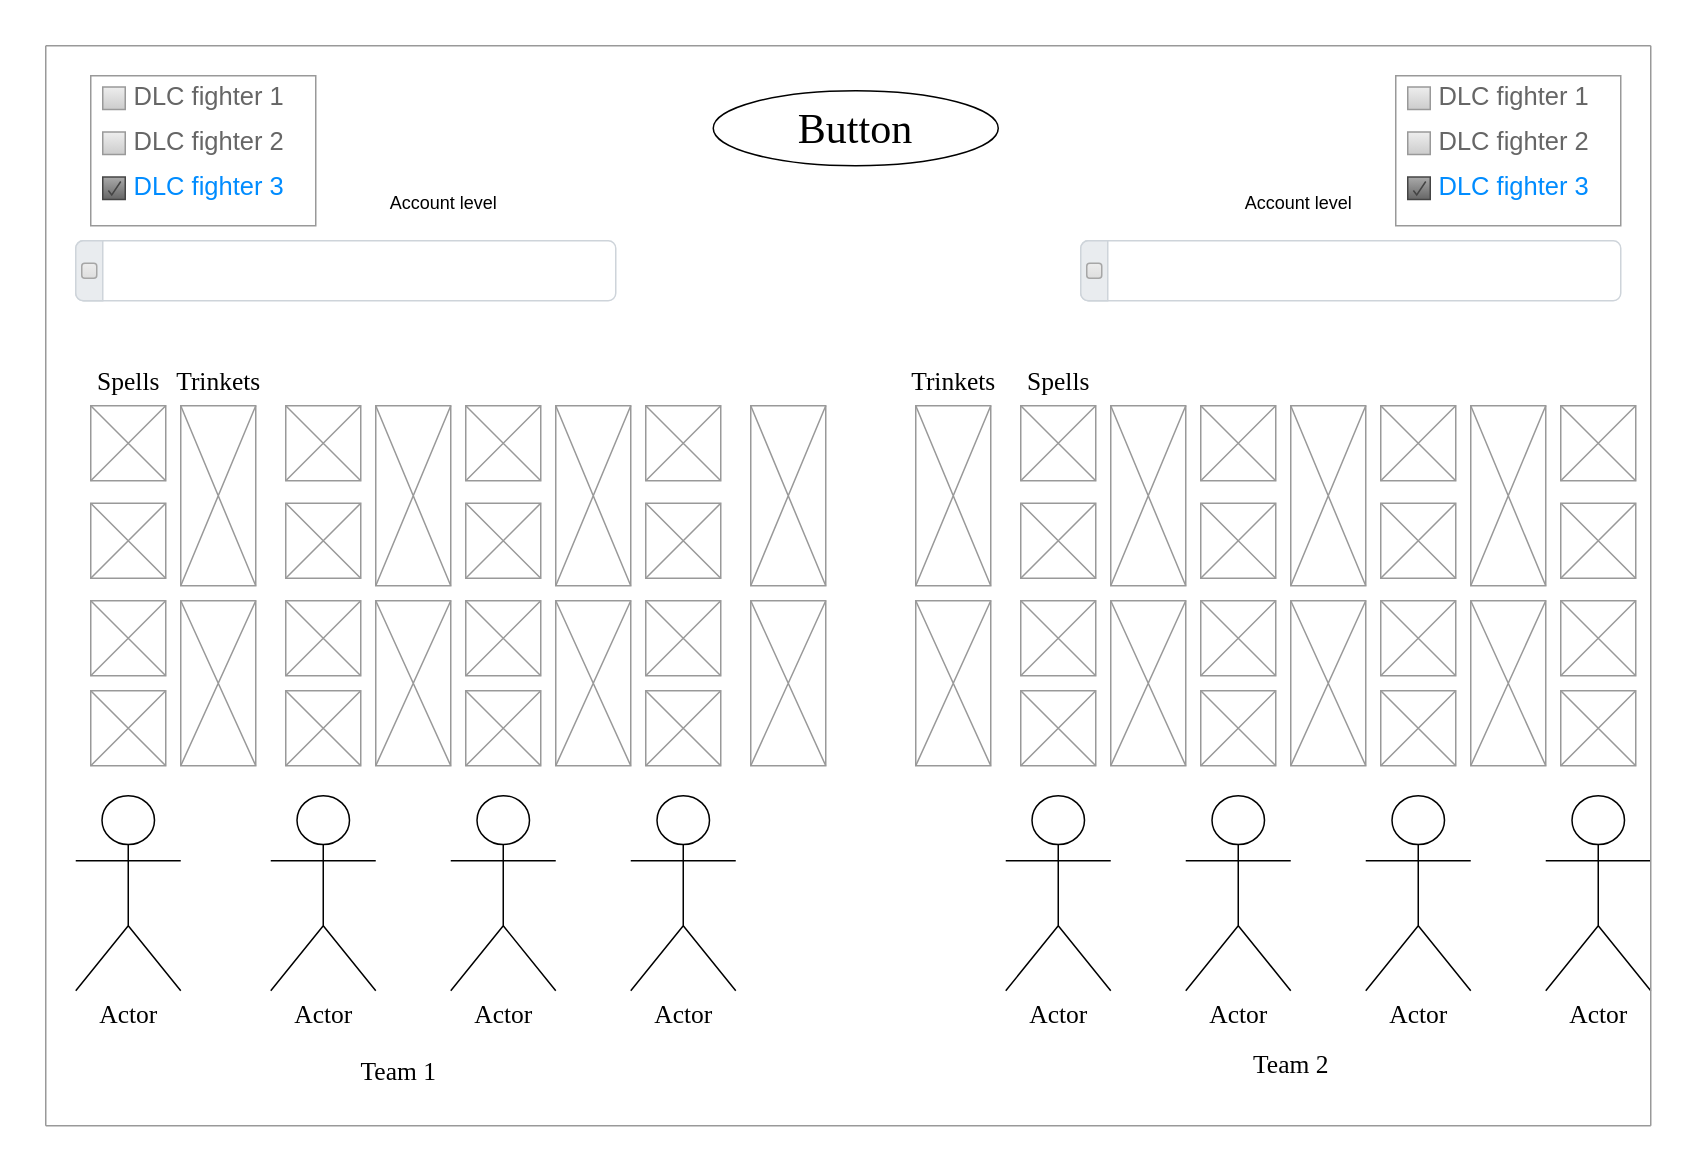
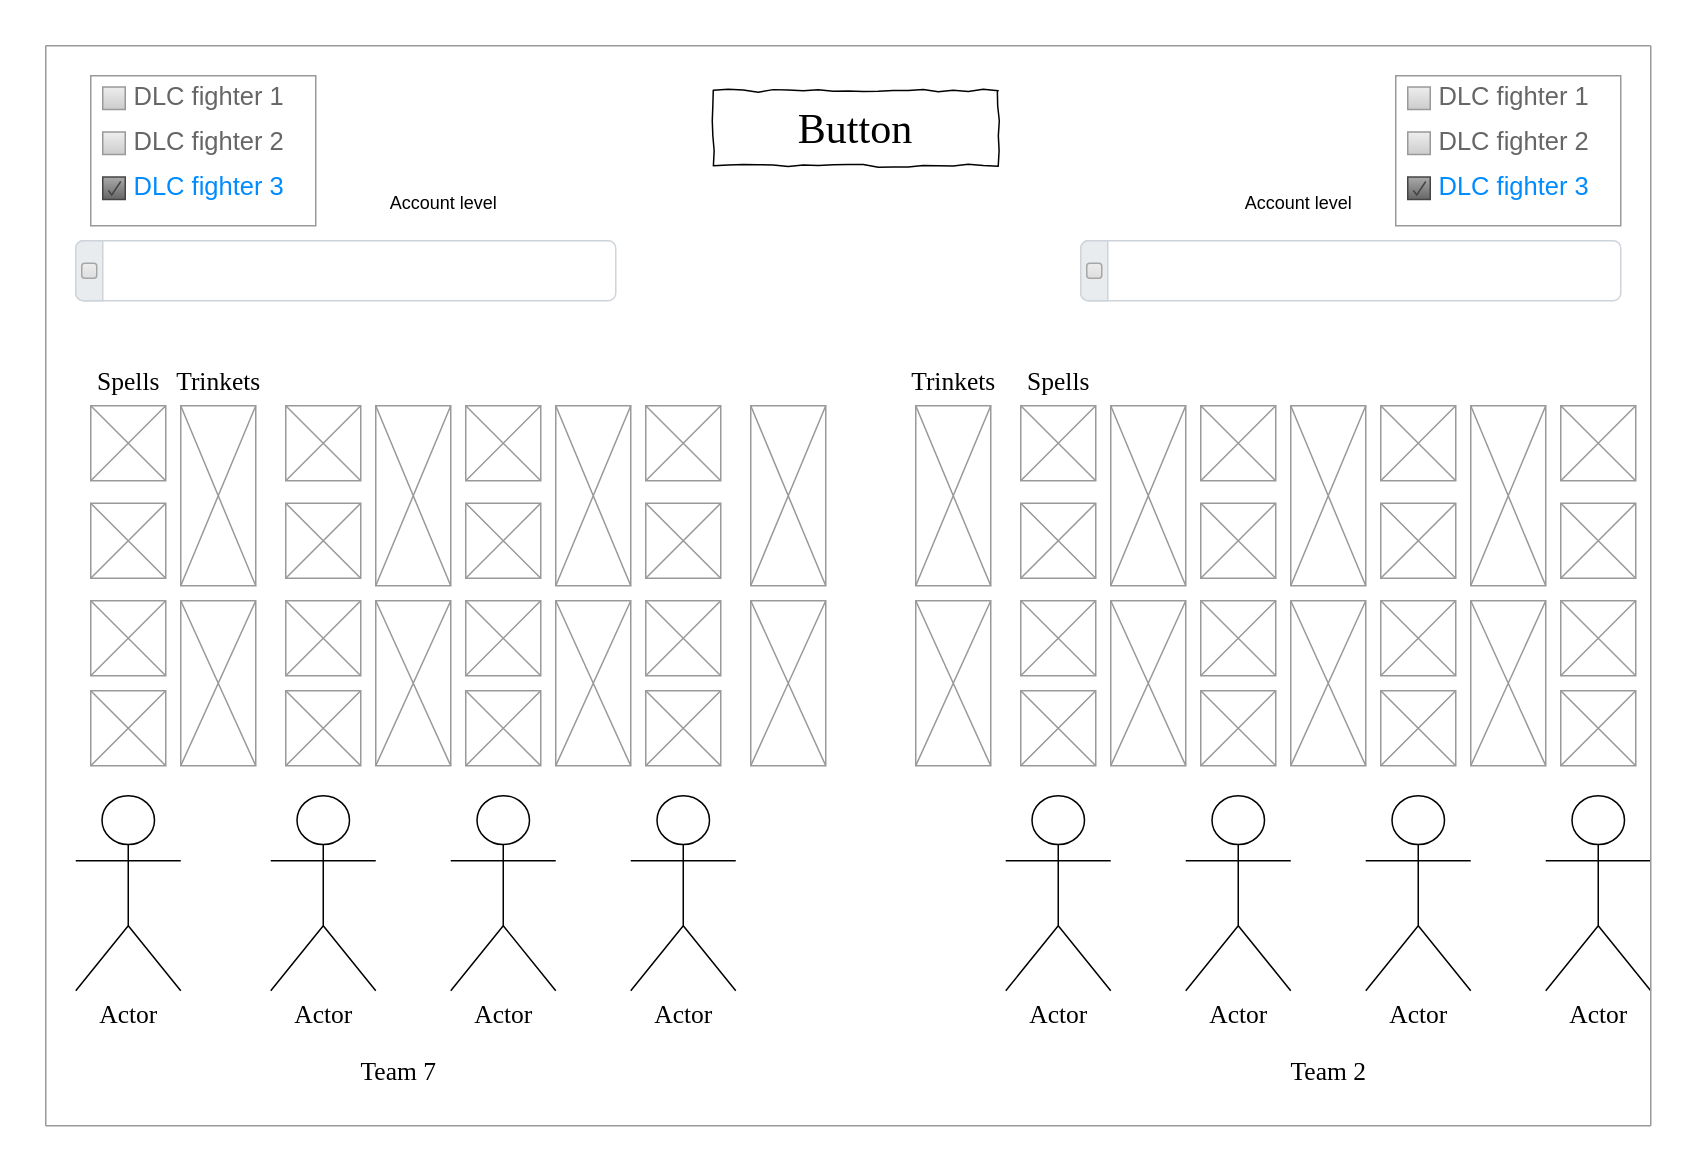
node "Button": shape ellipse -> rectangle
node "Team 2": moved (1291, 1066) -> (1328, 1073)
node "Team 1": label "Team 1" -> "Team 7"
